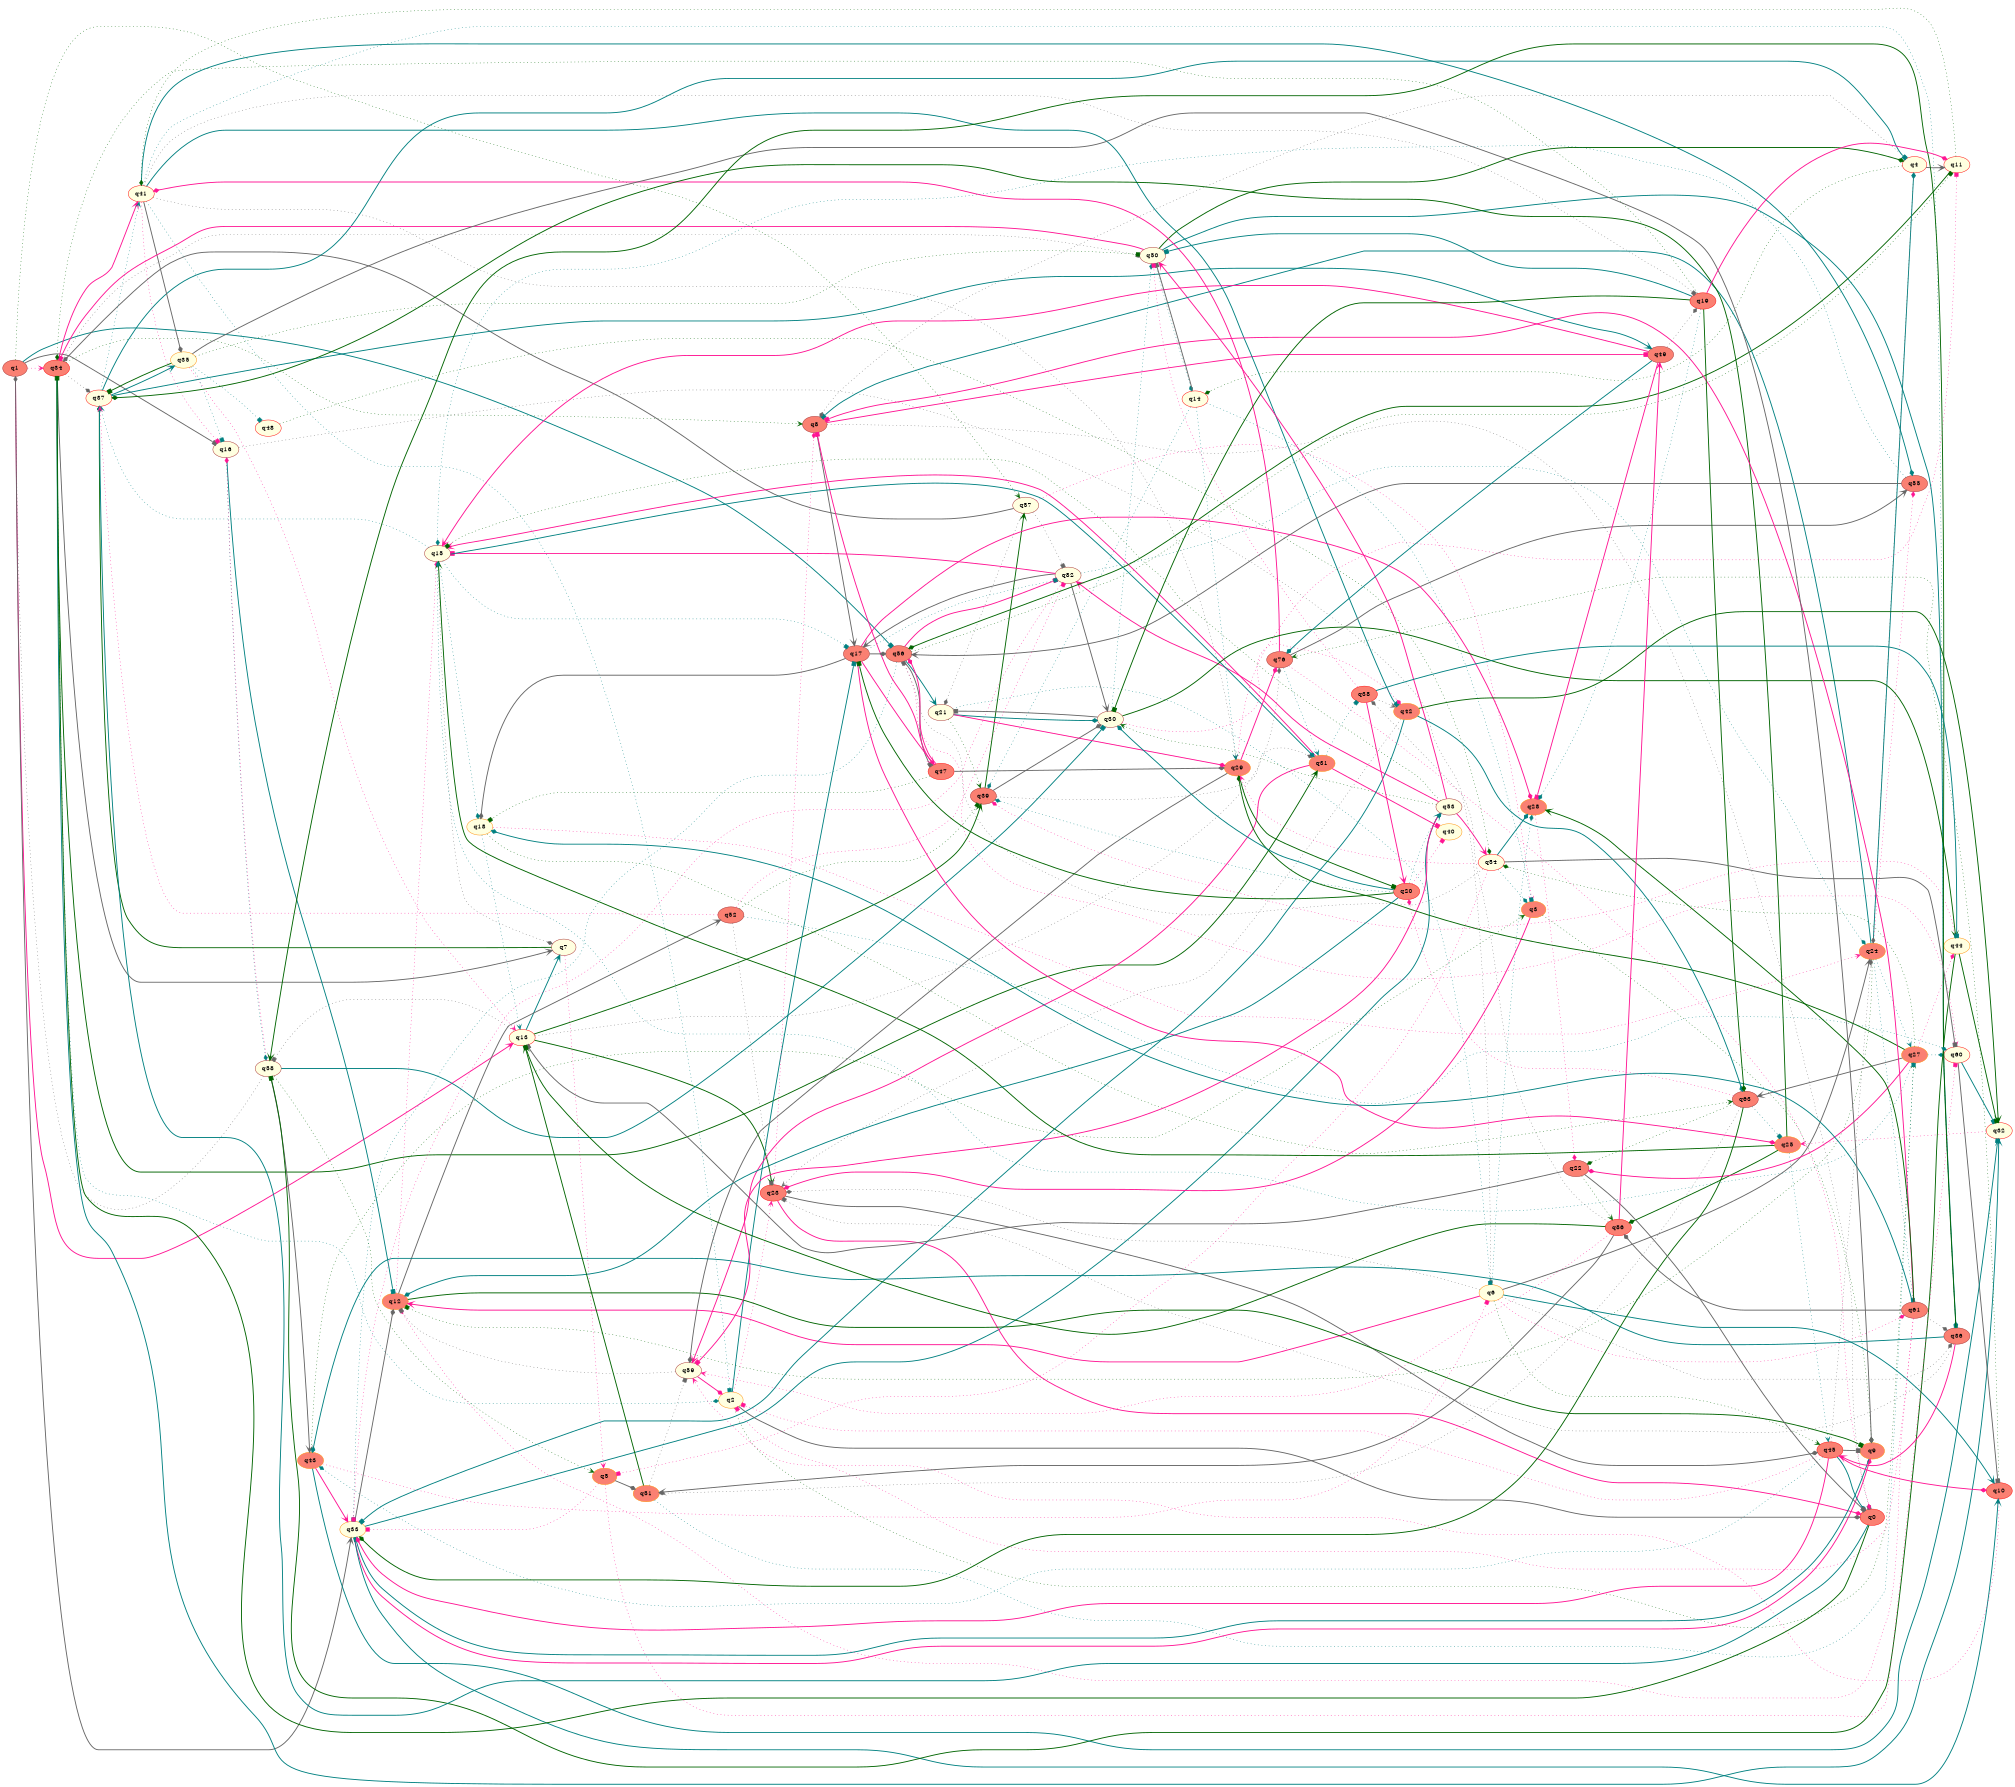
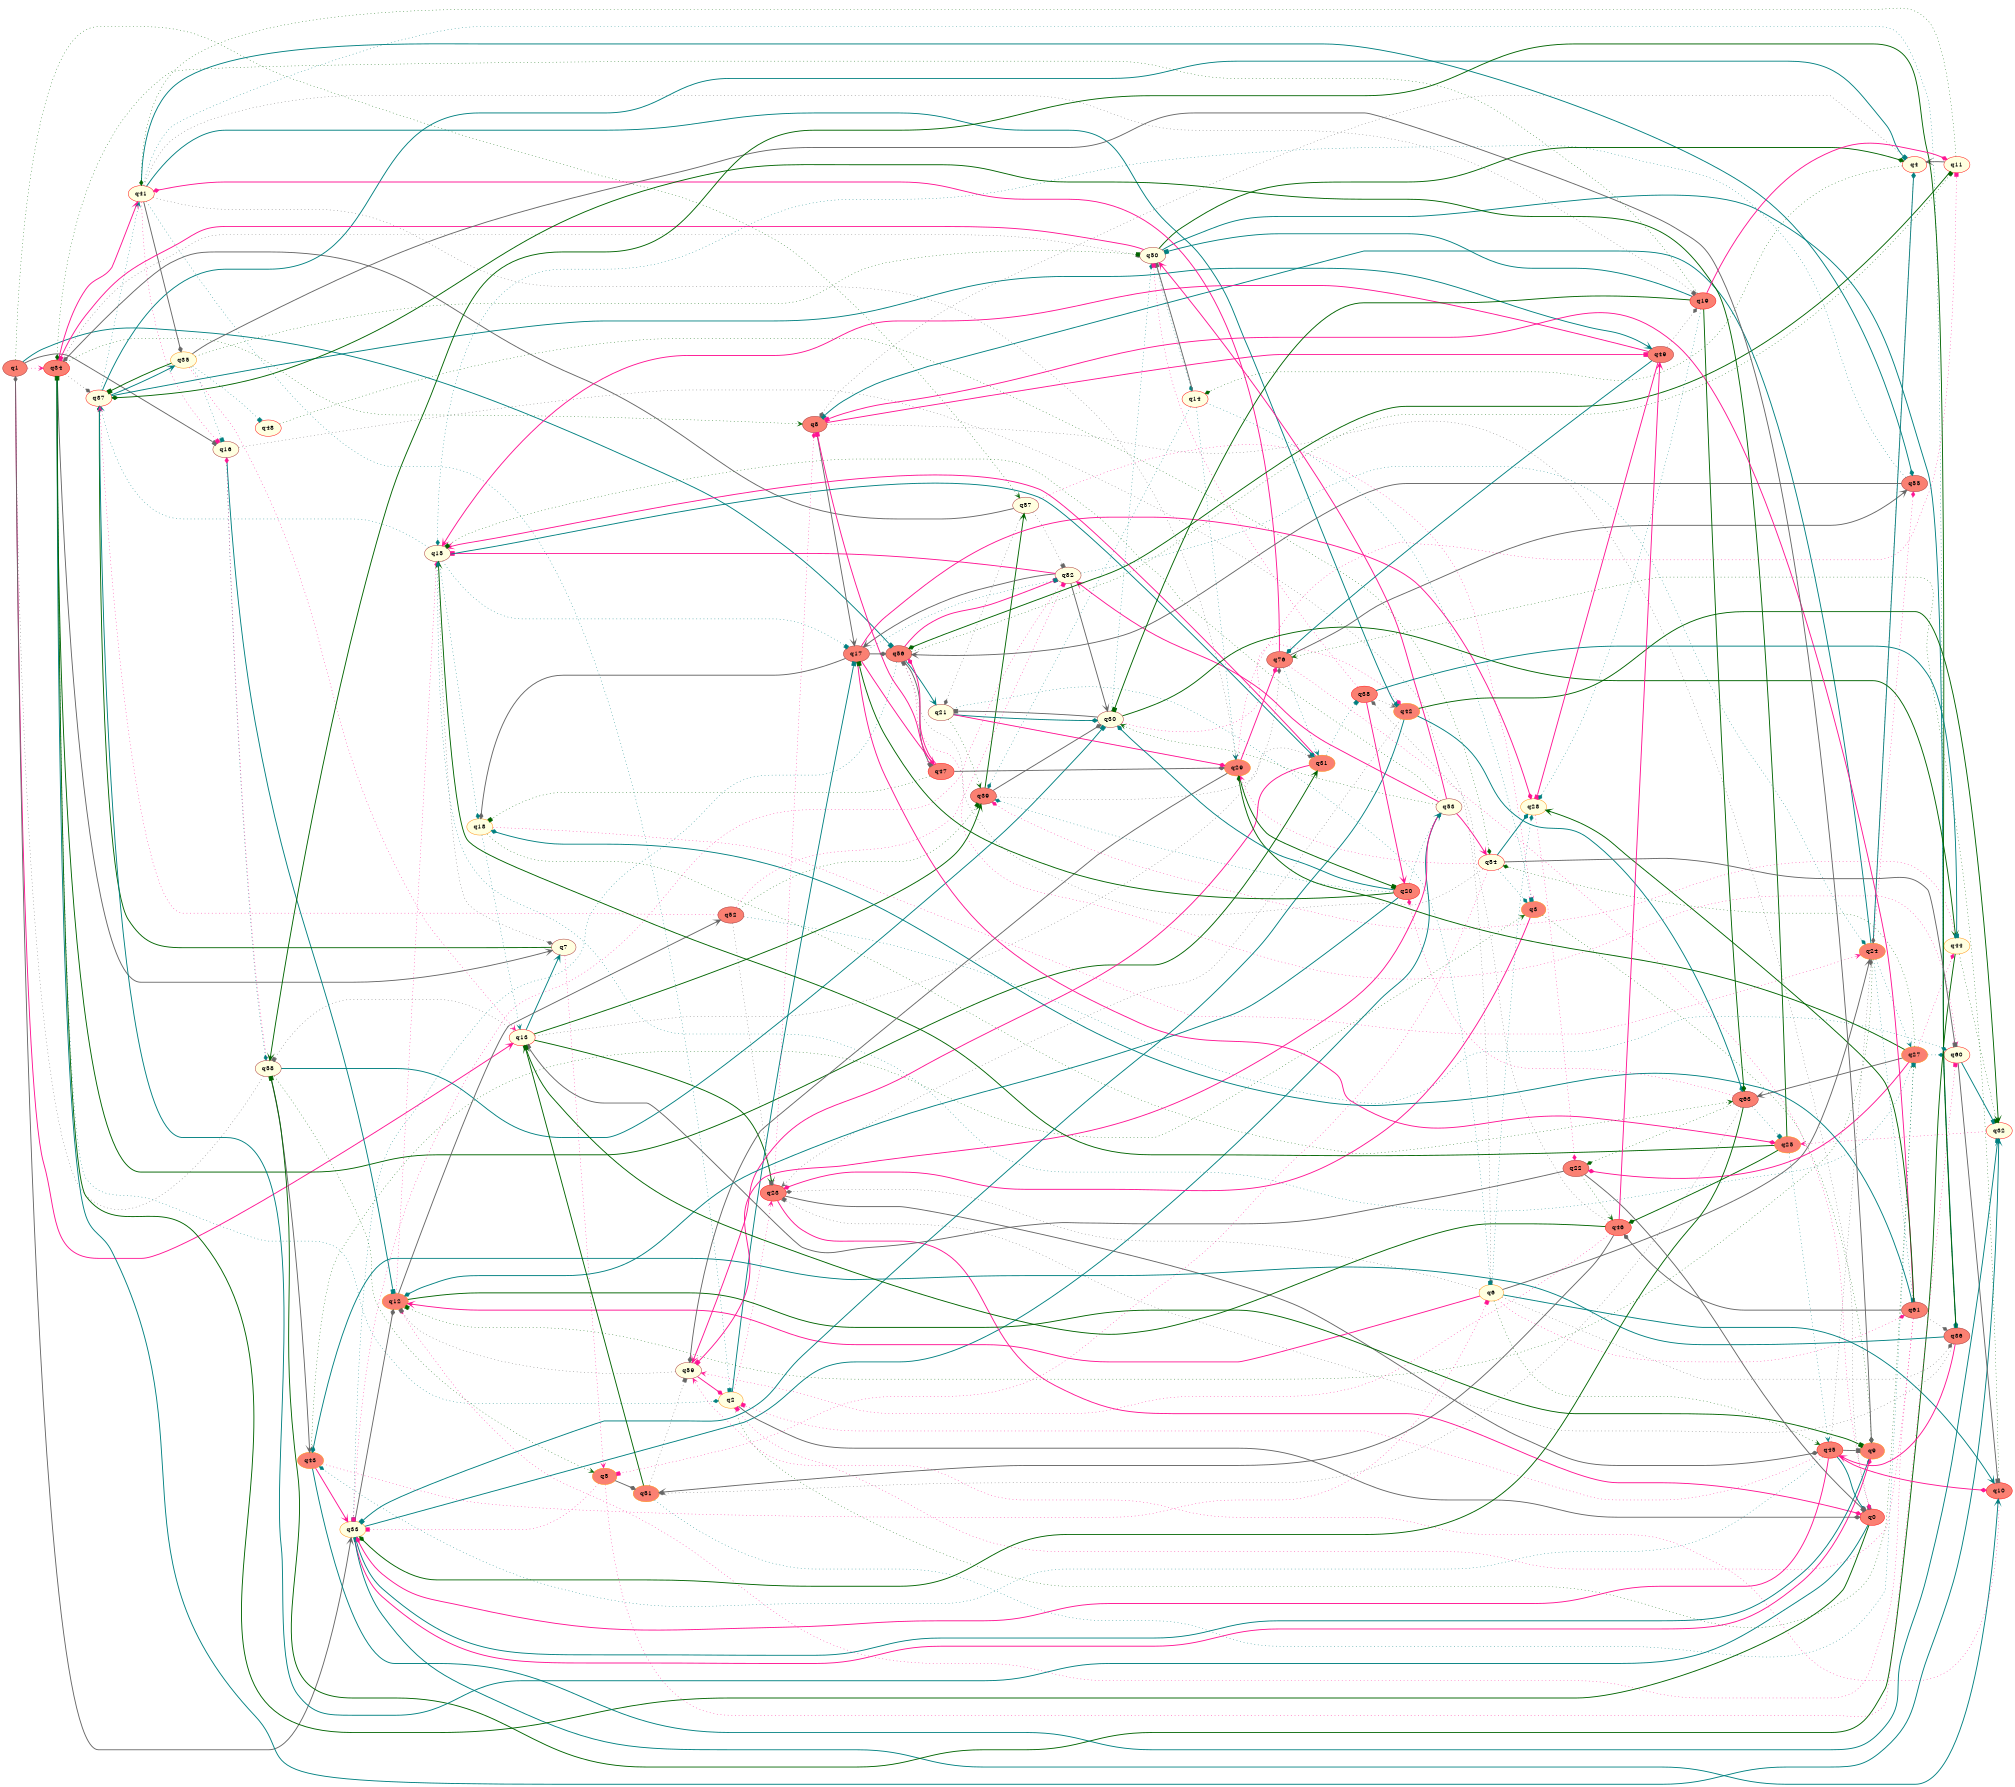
edge "q4" -> "q11": reversed
node "q28": fillcolor salmon -> lightyellow
node "q40": removed
edge "q44" -> "q32": style bold -> dotted
node "q86": label "q86" -> "q46"
